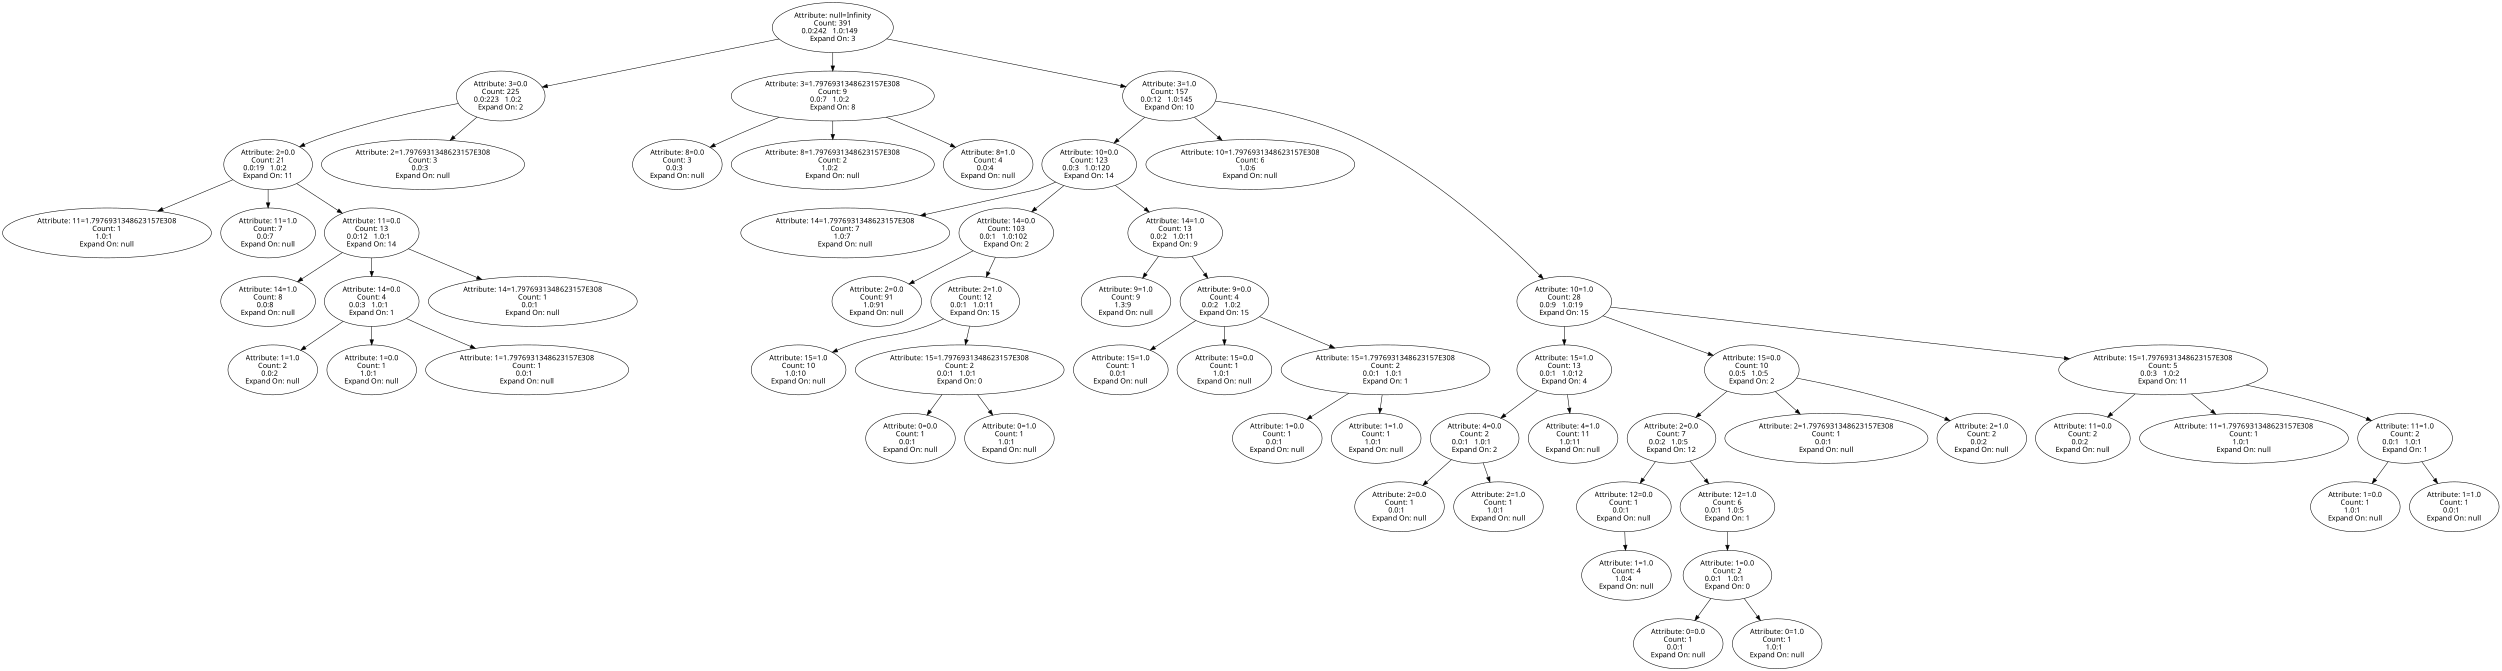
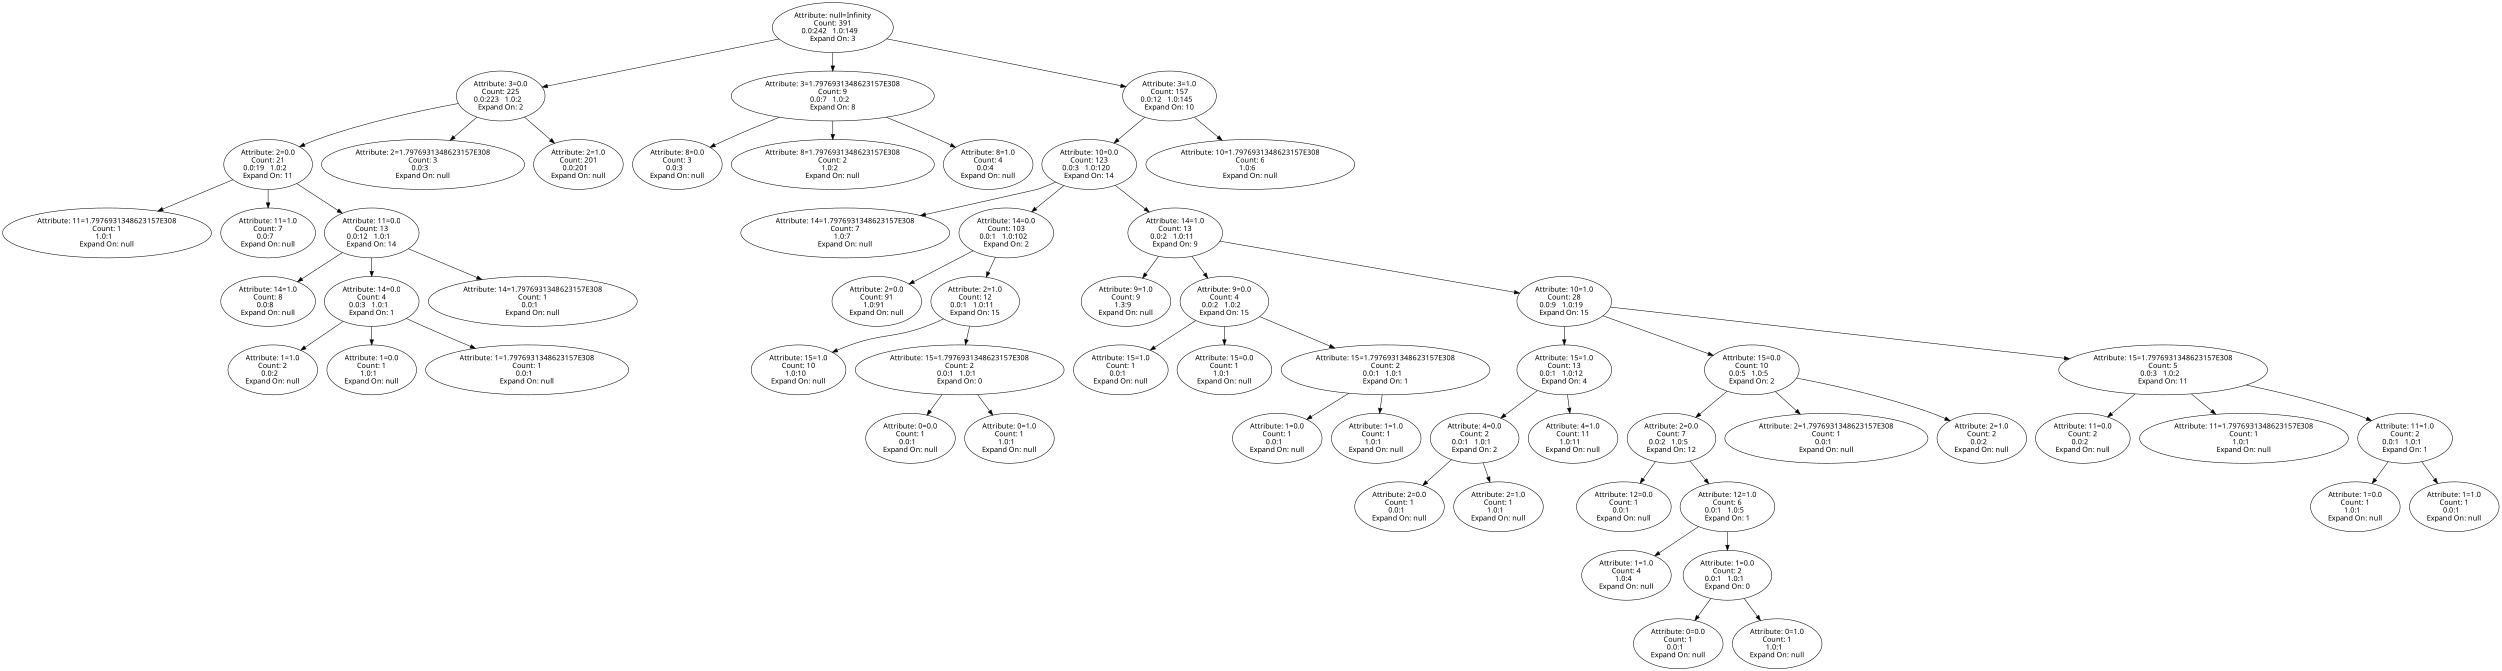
edge "Attribute: 3=1.0 Count: 157 0.0:12   1.0:145 Expand On: 10" -> "Attribute: 10=1.0 Count: 28 0.0:9   1.0:19 Expand On: 15": now "Attribute: 14=1.0 Count: 13 0.0:2   1.0:11 Expand On: 9" -> "Attribute: 10=1.0 Count: 28 0.0:9   1.0:19 Expand On: 15"
node "Attribute: 2=1.0 Count: 201 0.0:201 Expand On: null": added
edge "Attribute: 12=0.0 Count: 1 0.0:1 Expand On: null" -> "Attribute: 1=1.0 Count: 4 1.0:4 Expand On: null": now "Attribute: 12=1.0 Count: 6 0.0:1   1.0:5 Expand On: 1" -> "Attribute: 1=1.0 Count: 4 1.0:4 Expand On: null"
